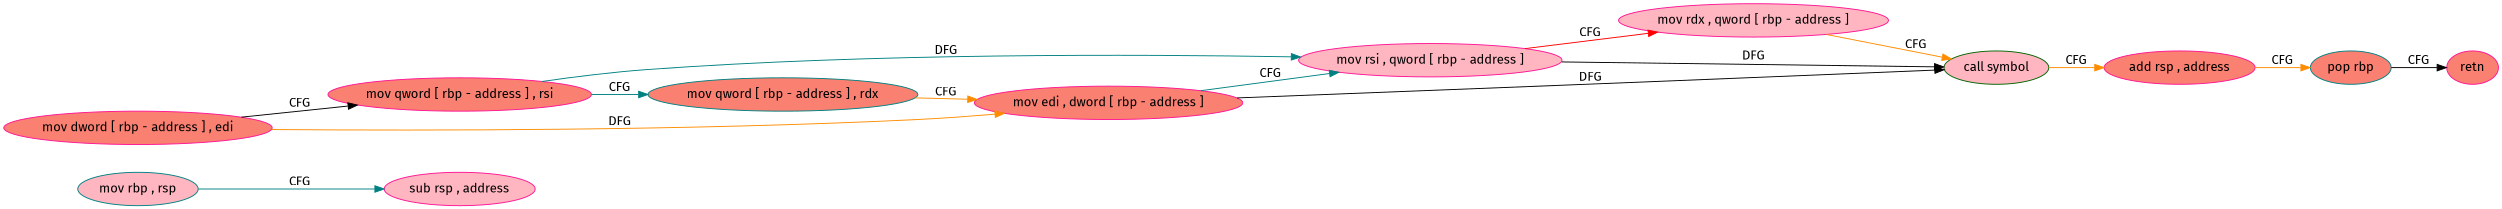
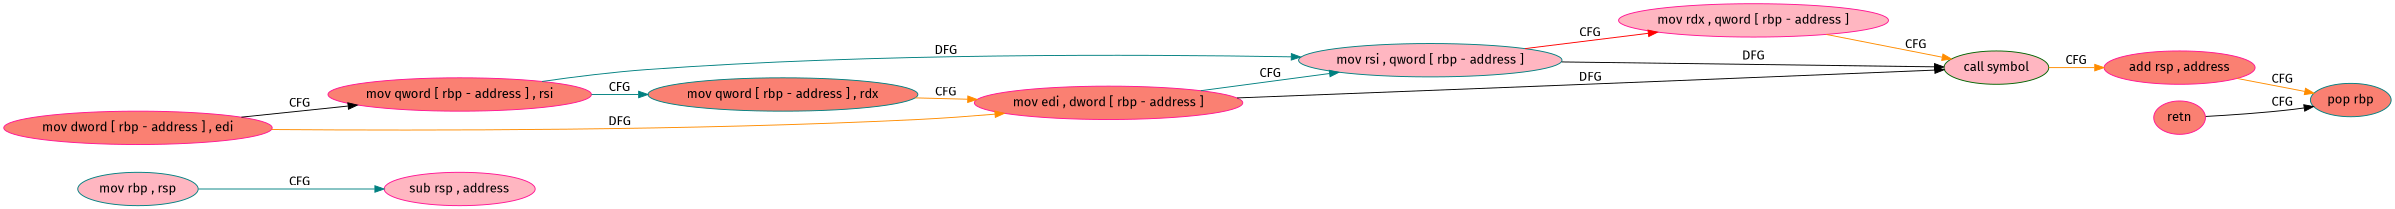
node "mov rsi , qword [ rbp - address ]": color deeppink -> teal
edge "pop rbp" -> "retn": reversed
